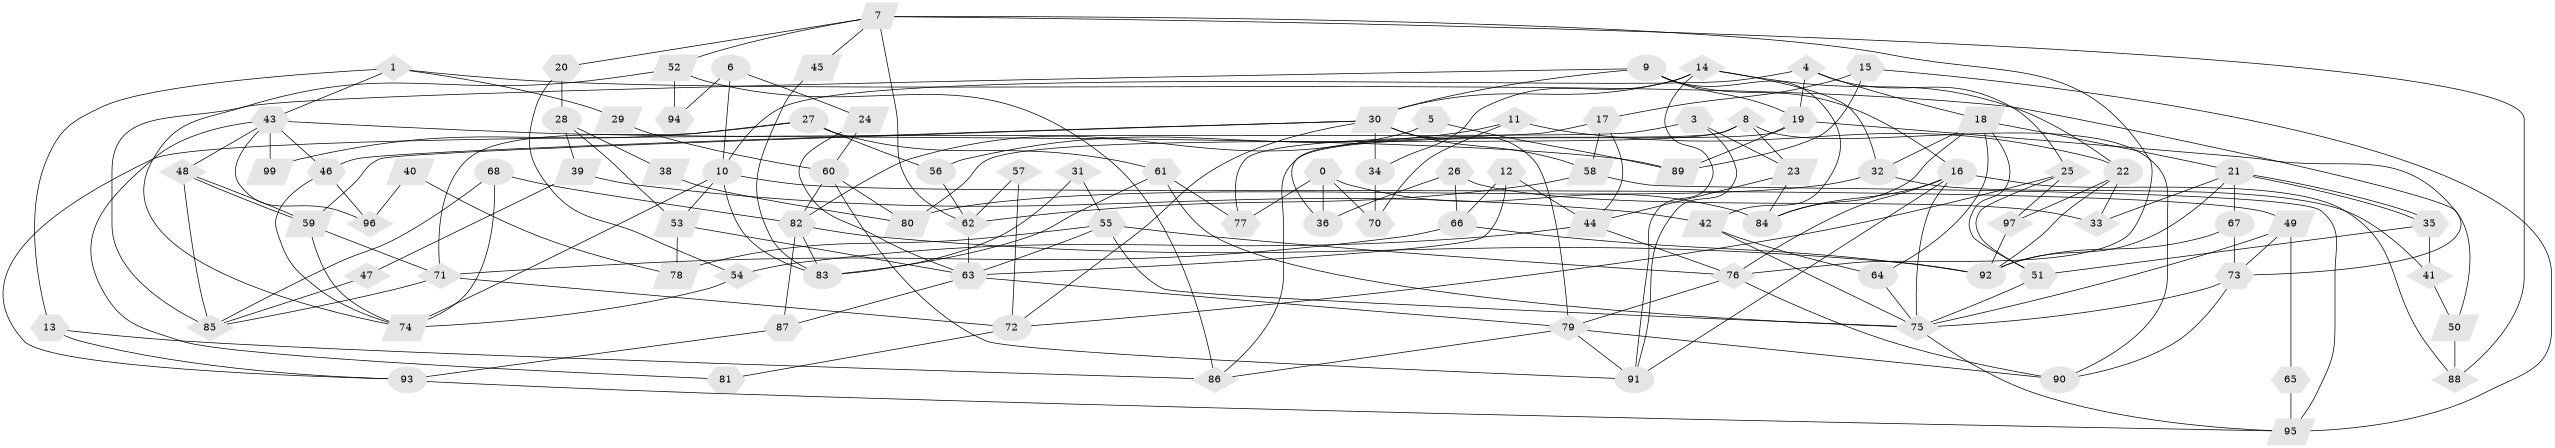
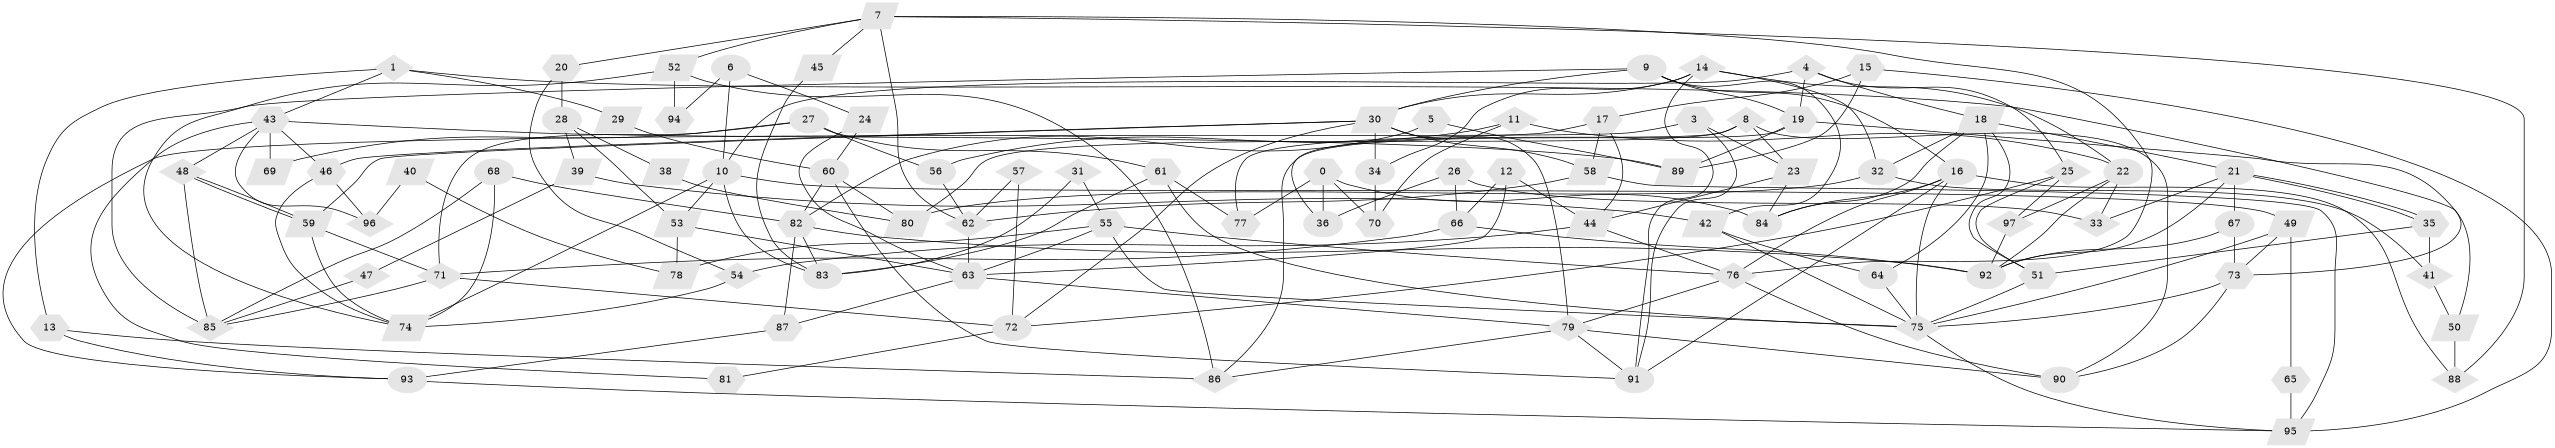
node "99": label "99" -> "69"
